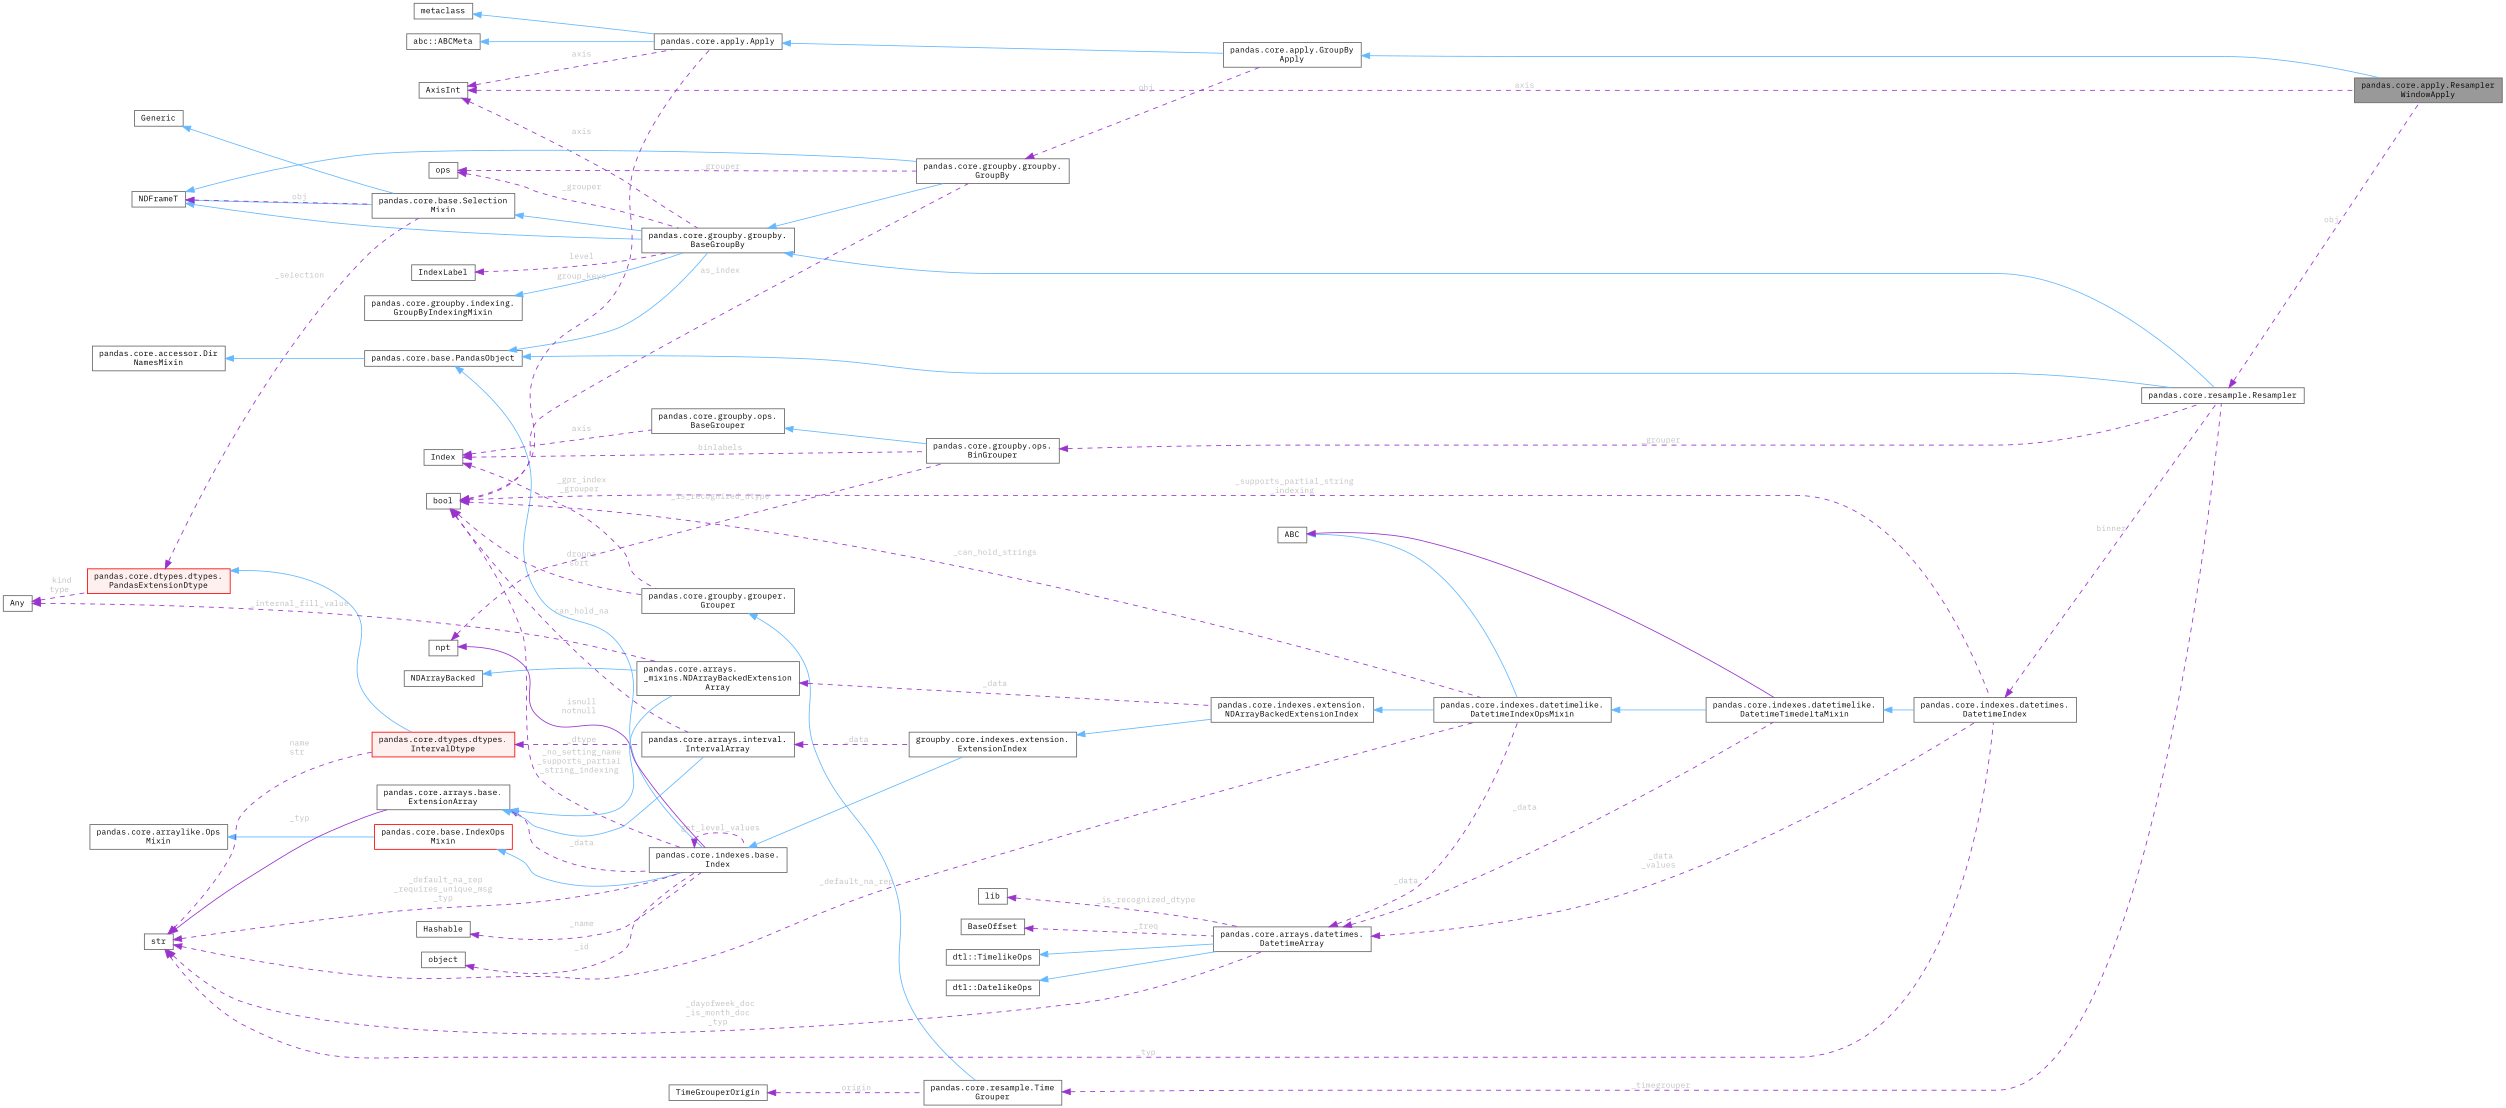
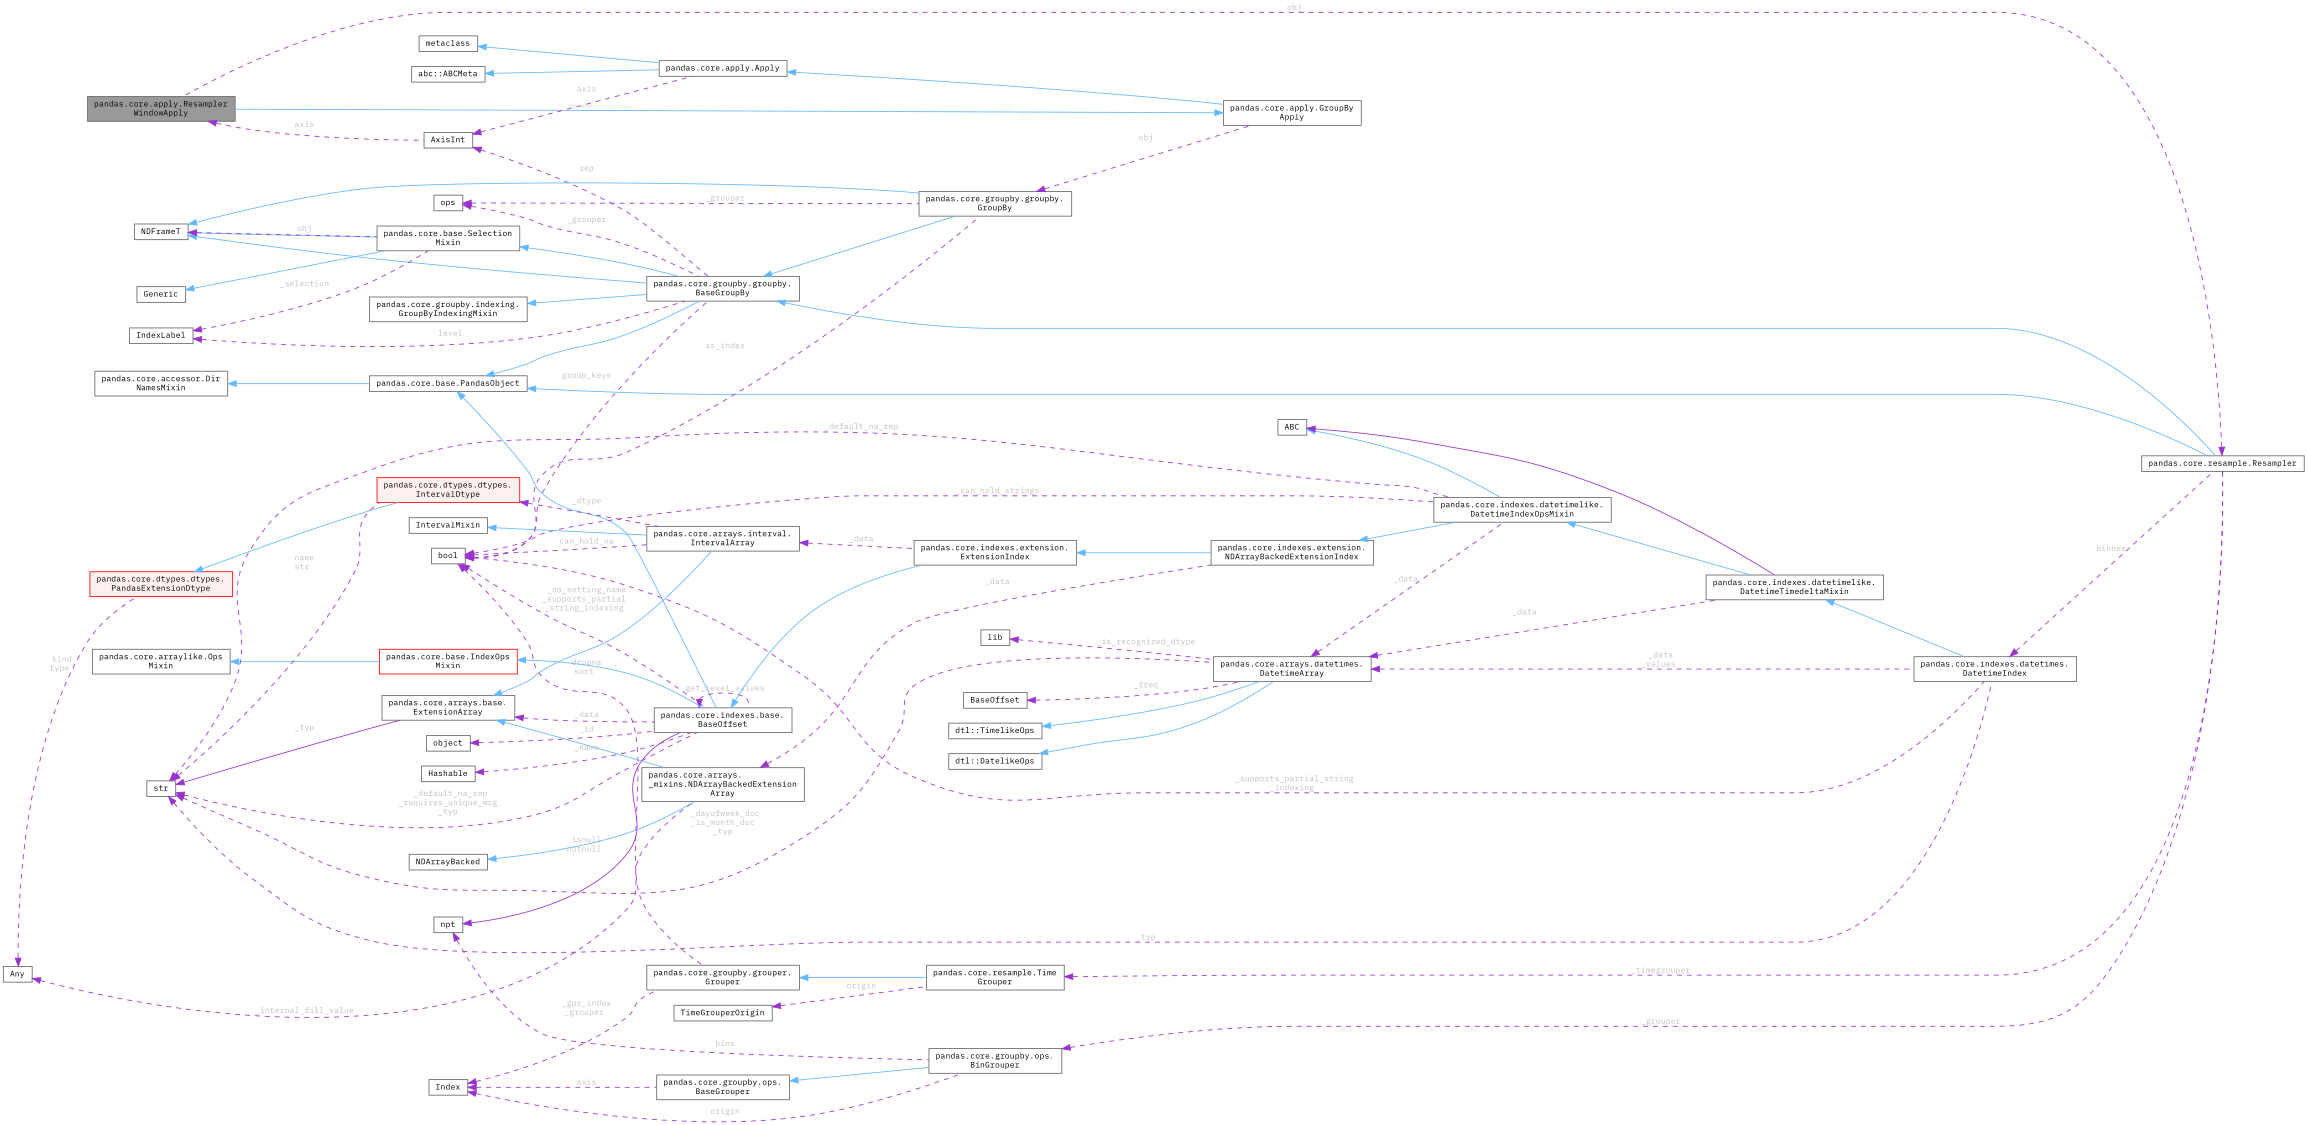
edge "pandas.core.apply.Resampler WindowApply" -> "AxisInt": reversed
edge "pandas.core.groupby.groupby. BaseGroupBy" -> "AxisInt": label " axis" -> " rep"
edge "pandas.core.apply.Apply" -> "bool": now "pandas.core.groupby.groupby. BaseGroupBy" -> "bool"
edge "pandas.core.base.Selection Mixin" -> "pandas.core.dtypes.dtypes. PandasExtensionDtype": now "pandas.core.base.Selection Mixin" -> "IndexLabel"
edge "pandas.core.groupby.ops. BinGrouper" -> "Index": label " binlabels" -> " origin"
edge "pandas.core.groupby.ops. BinGrouper" -> "npt": label " _is_recognized_dtype" -> " bins"
node "IntervalMixin": added
node "groupby.core.indexes.extension. ExtensionIndex": label "groupby.core.indexes.extension. ExtensionIndex" -> "pandas.core.indexes.extension. ExtensionIndex"
node "pandas.core.indexes.base. Index": label "pandas.core.indexes.base. Index" -> "pandas.core.indexes.base. BaseOffset"
